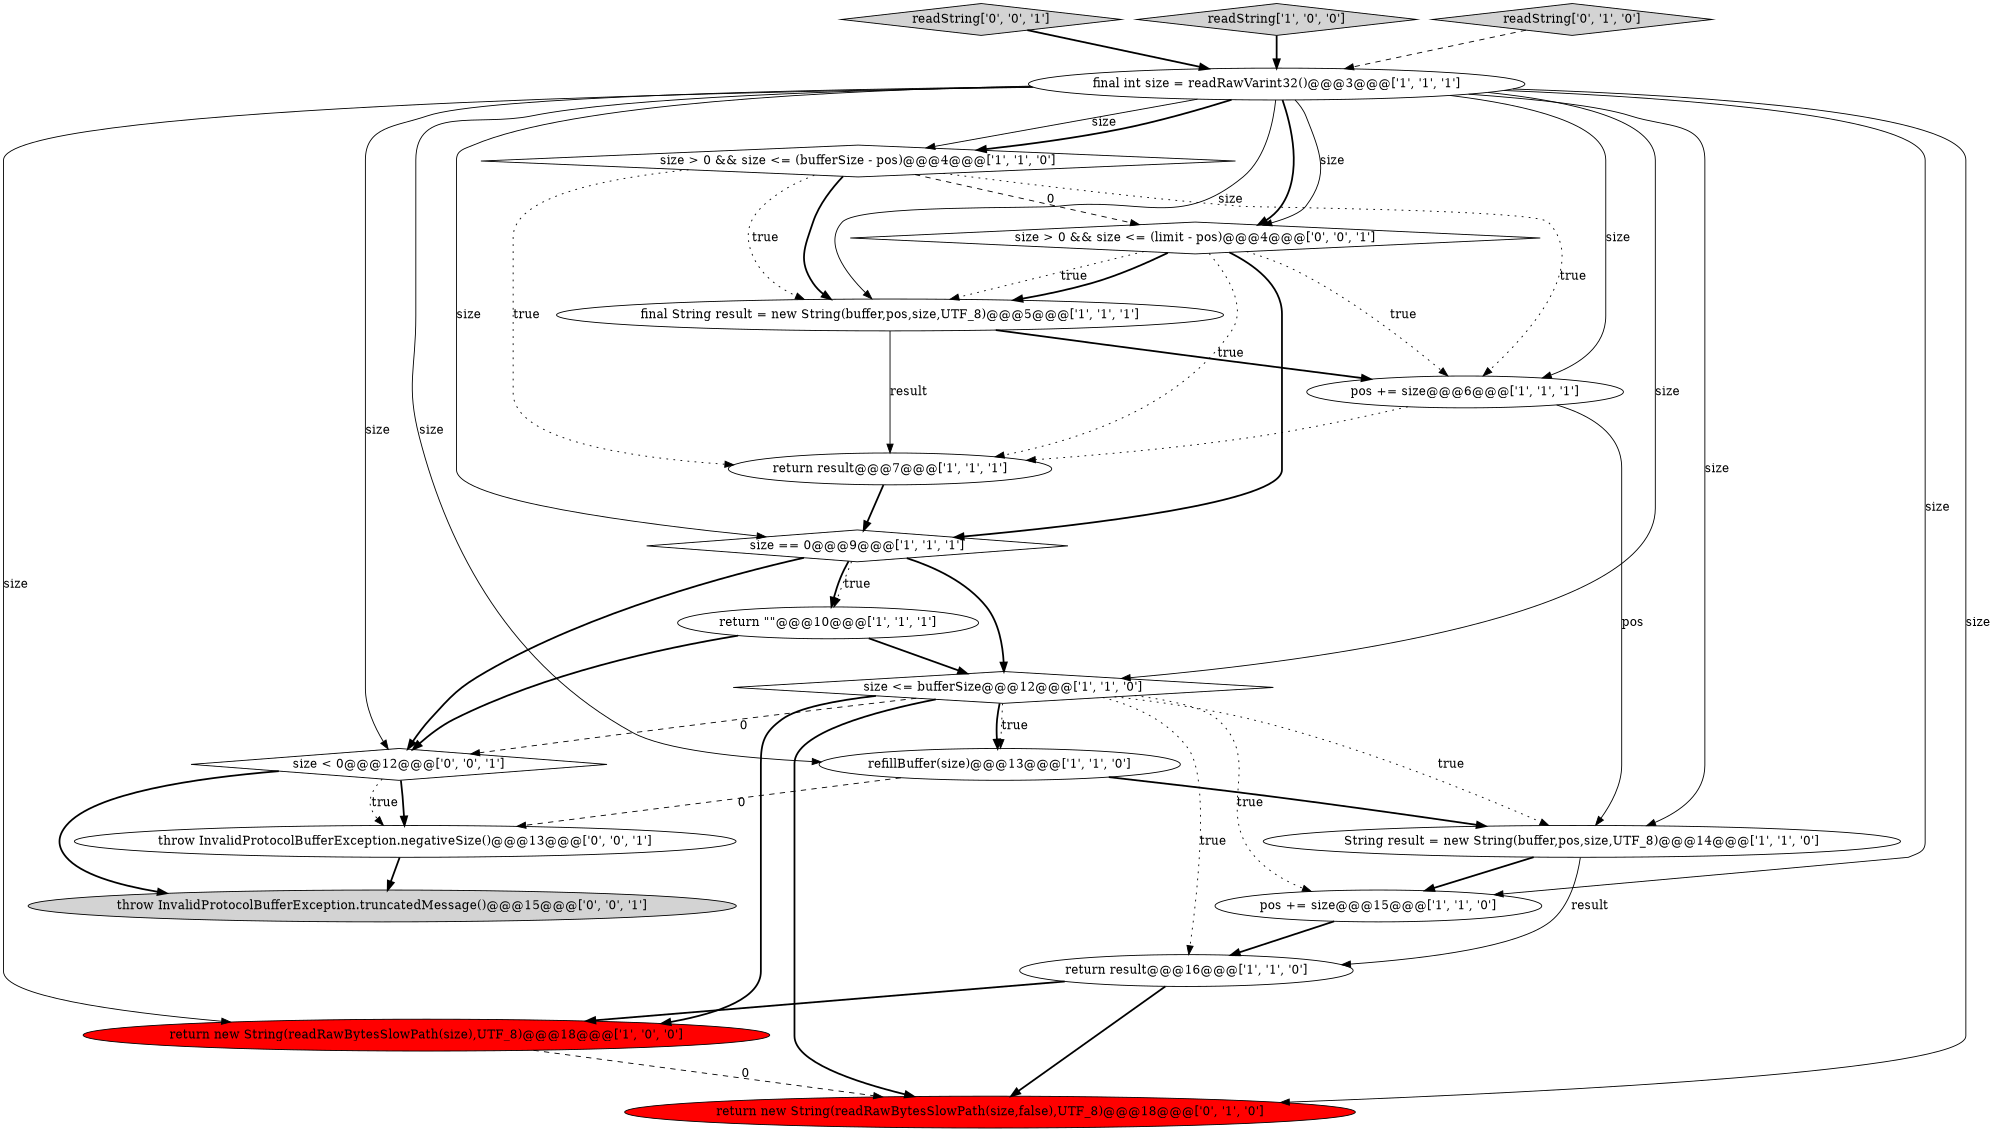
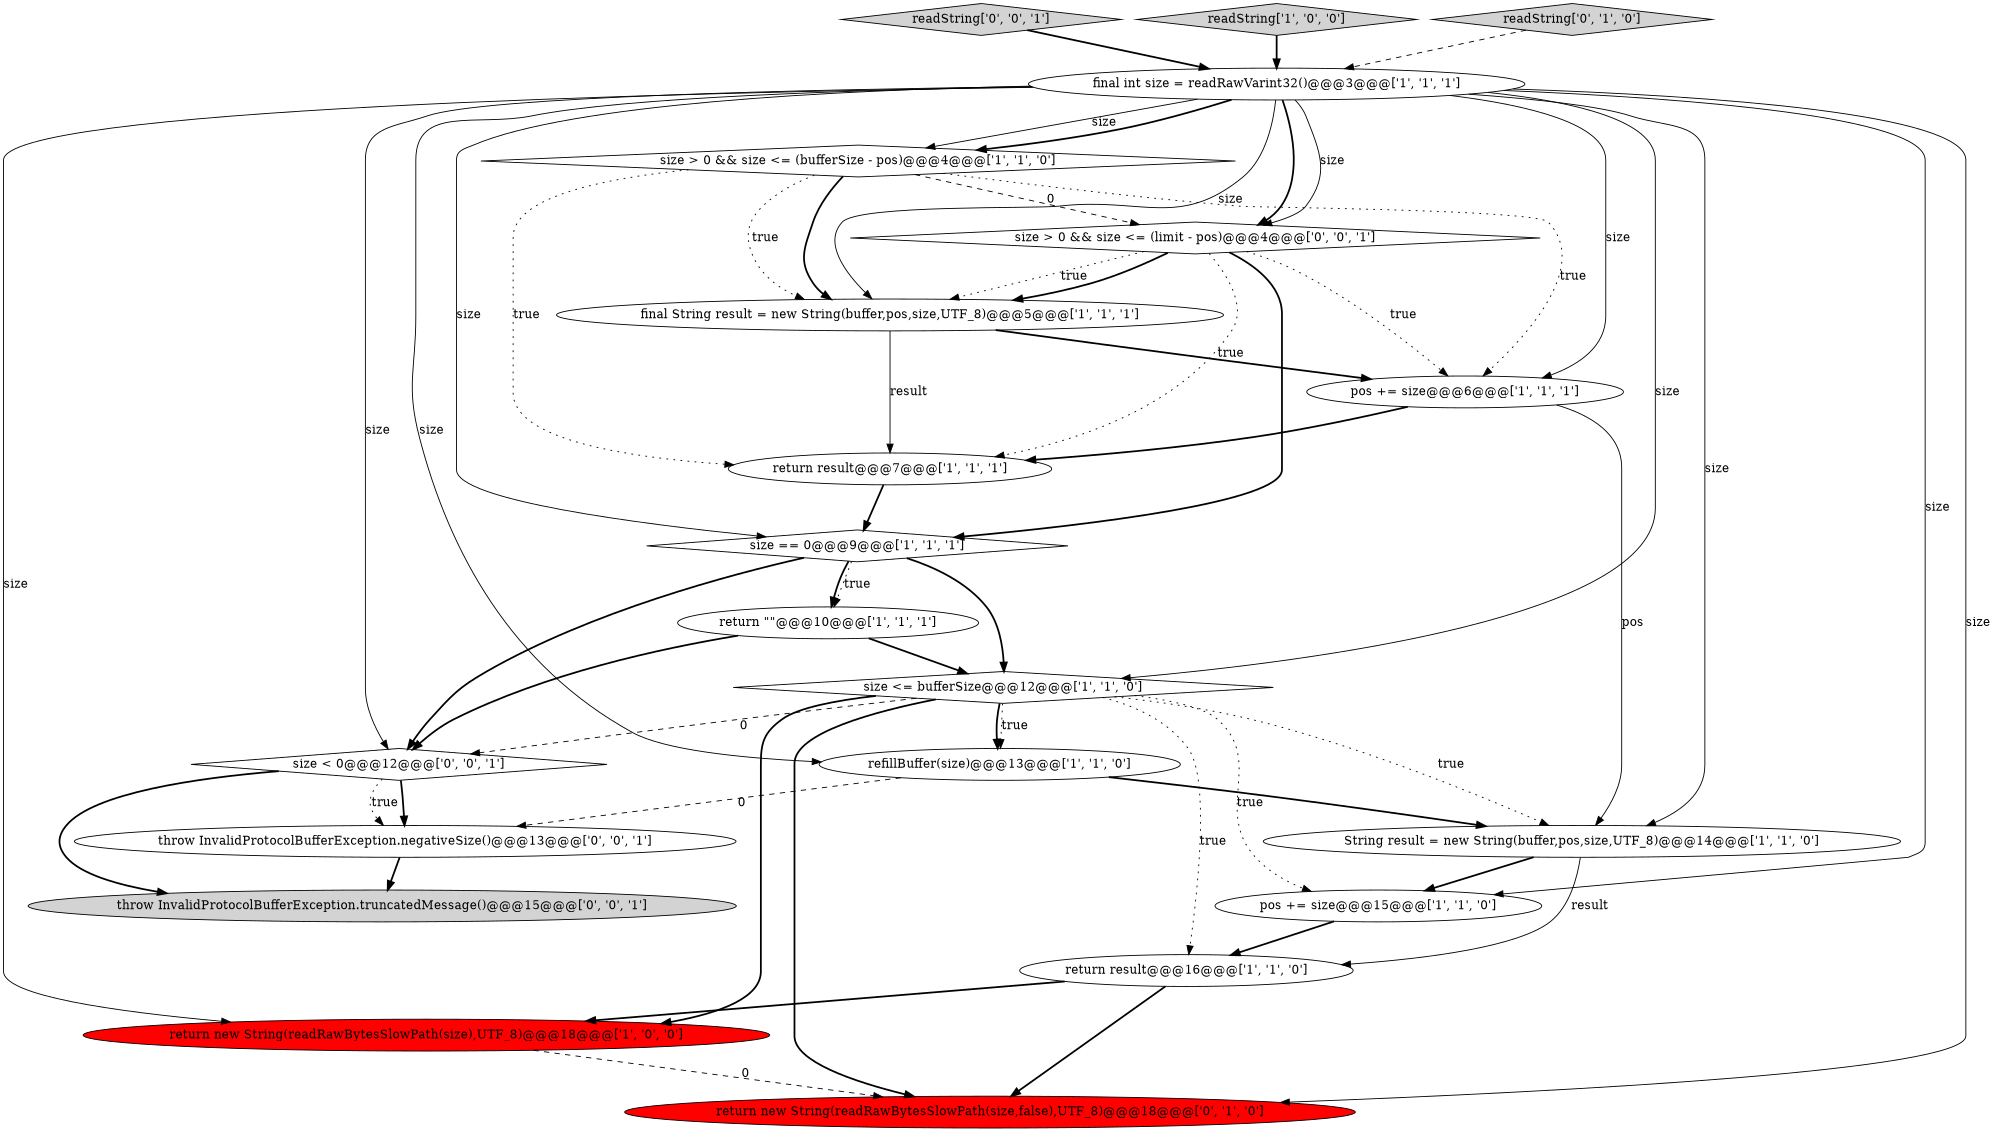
edge "pos += size@@@6@@@['1', '1', '1']" -> "return result@@@7@@@['1', '1', '1']": style dotted -> bold
